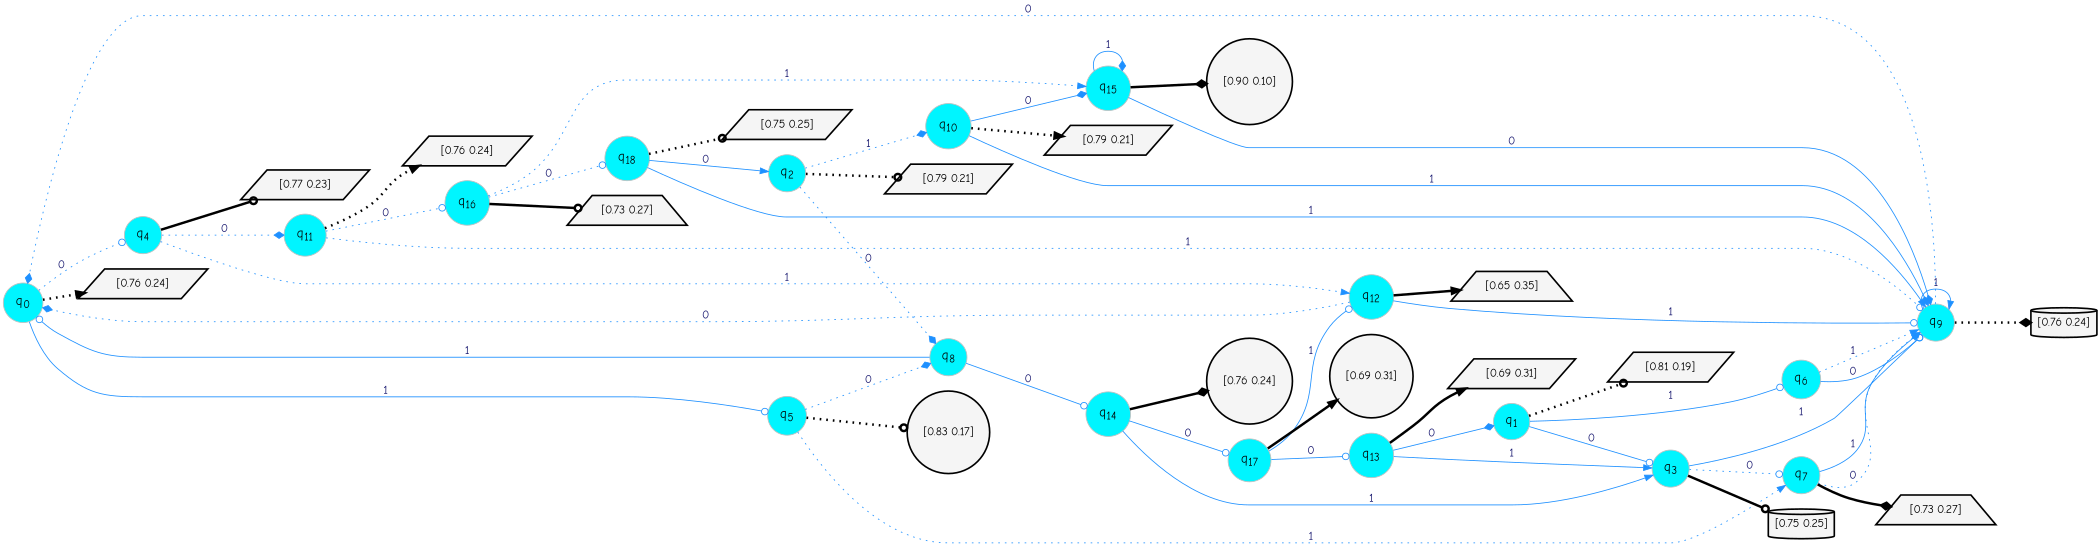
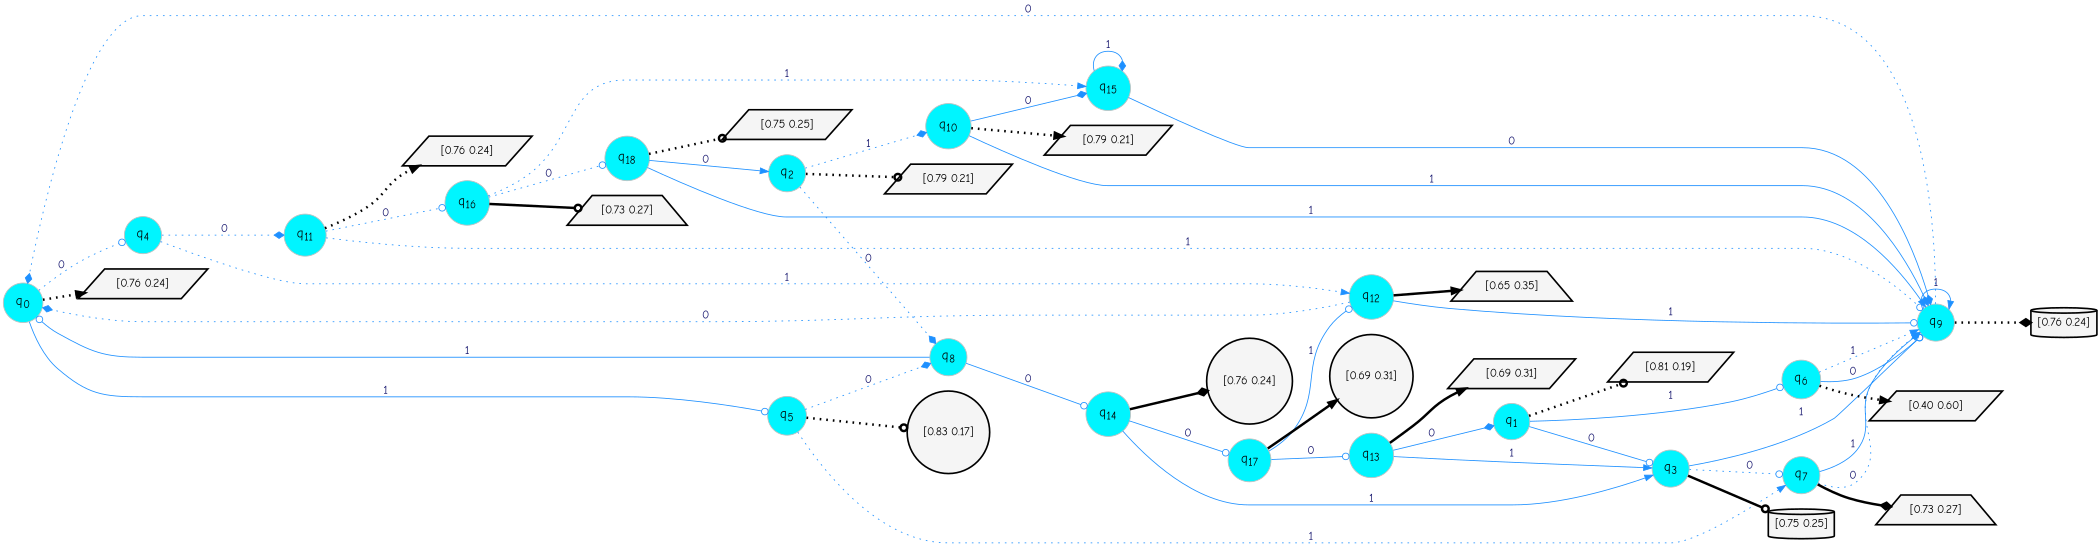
node "[0.90 0.10]": removed
node "[0.77 0.23]": removed
node "[0.40 0.60]": added
